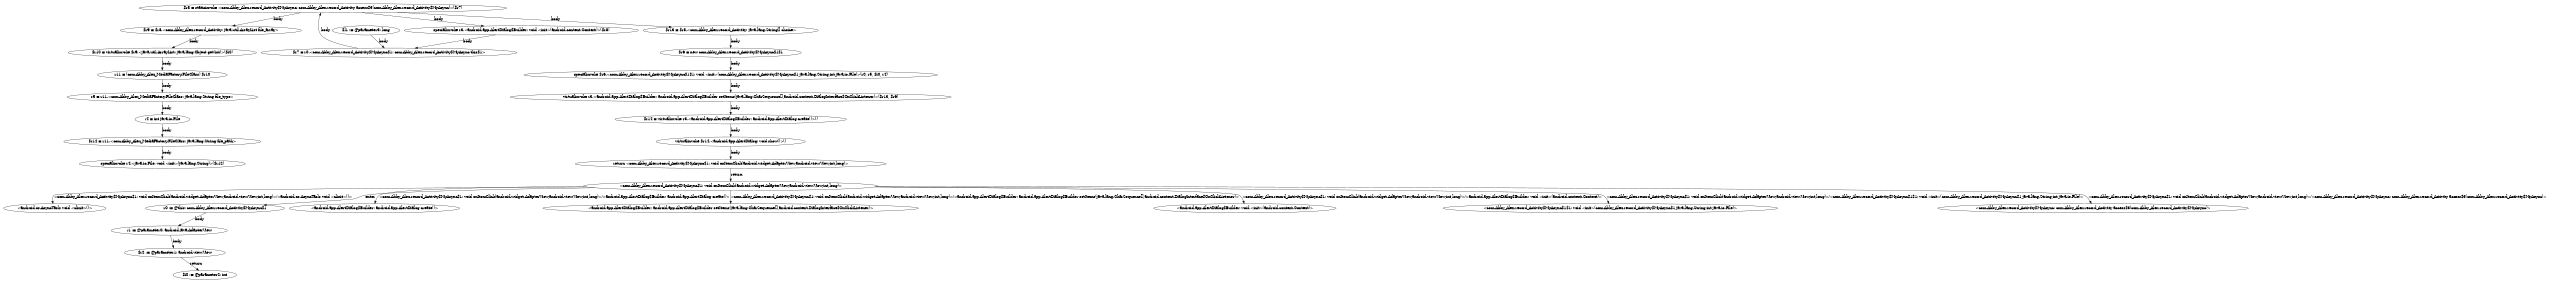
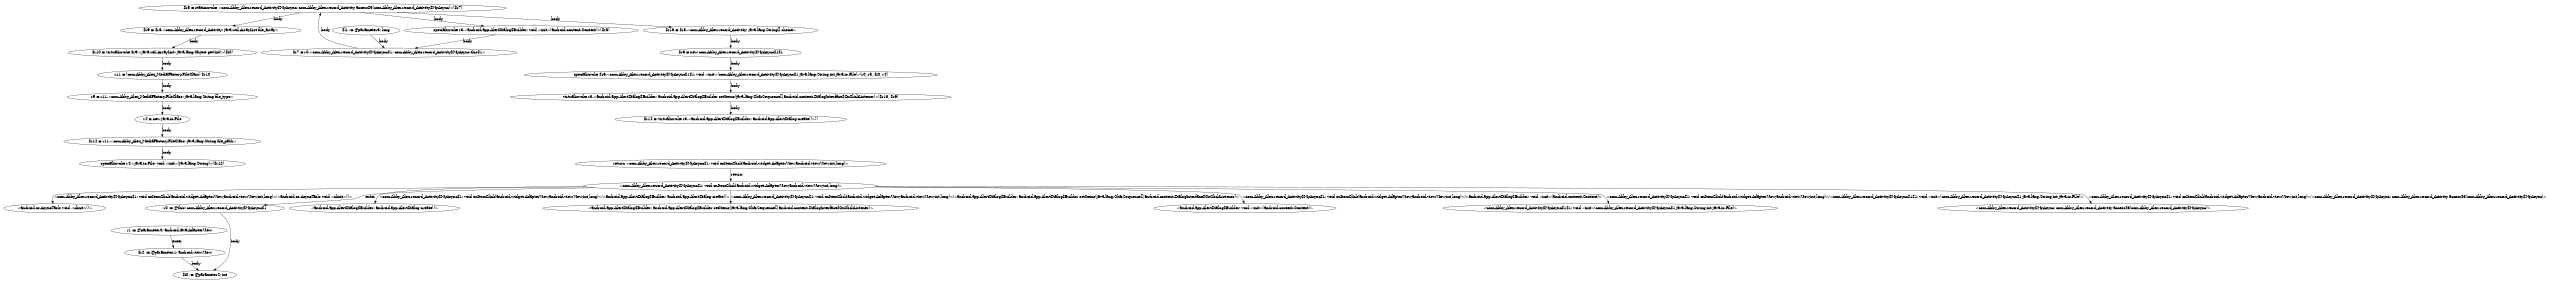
node "r4 = int java.io.File": label "r4 = int java.io.File" -> "r4 = new java.io.File"
node "virtualinvoke $r14.<android.app.AlertDialog: void show()>()": removed
edge "r0 := @this: com.Abby_Alex.record_Activity$MyAsync$1" -> "r1 := @parameter0: android.java.AdapterView": now "r0 := @this: com.Abby_Alex.record_Activity$MyAsync$1" -> "$i0 := @parameter2: int"
edge "r1 := @parameter0: android.java.AdapterView" -> "$r2 := @parameter1: android.view.View": label "body" -> "enter"
edge "$r2 := @parameter1: android.view.View" -> "$i0 := @parameter2: int": label "return" -> "body"
